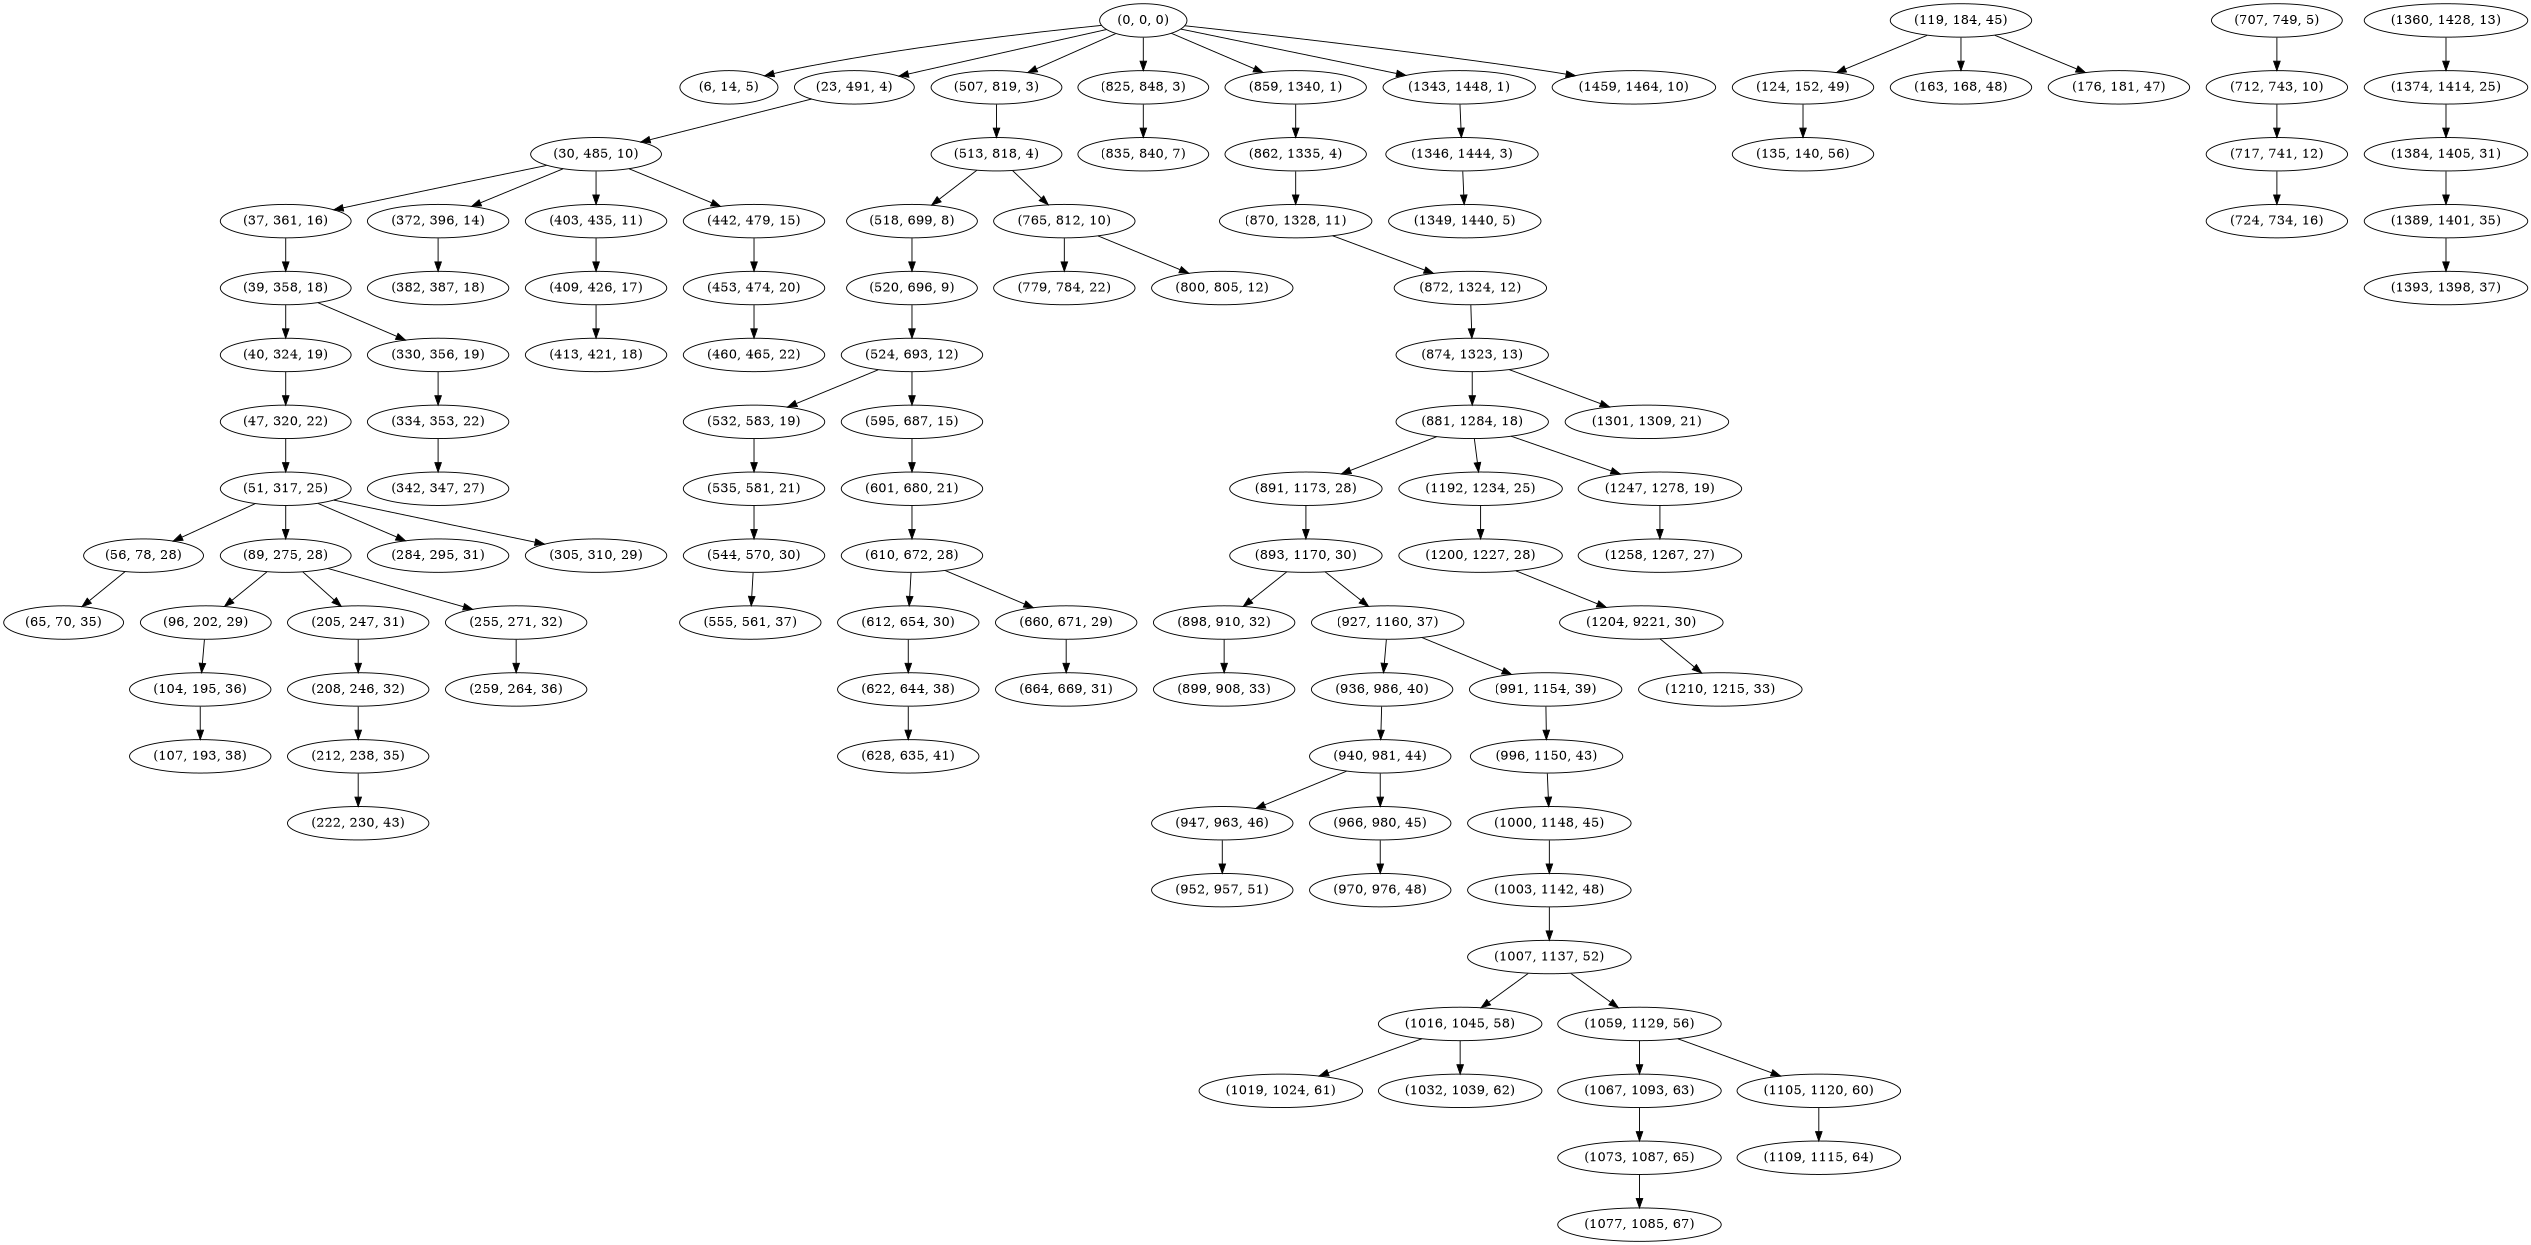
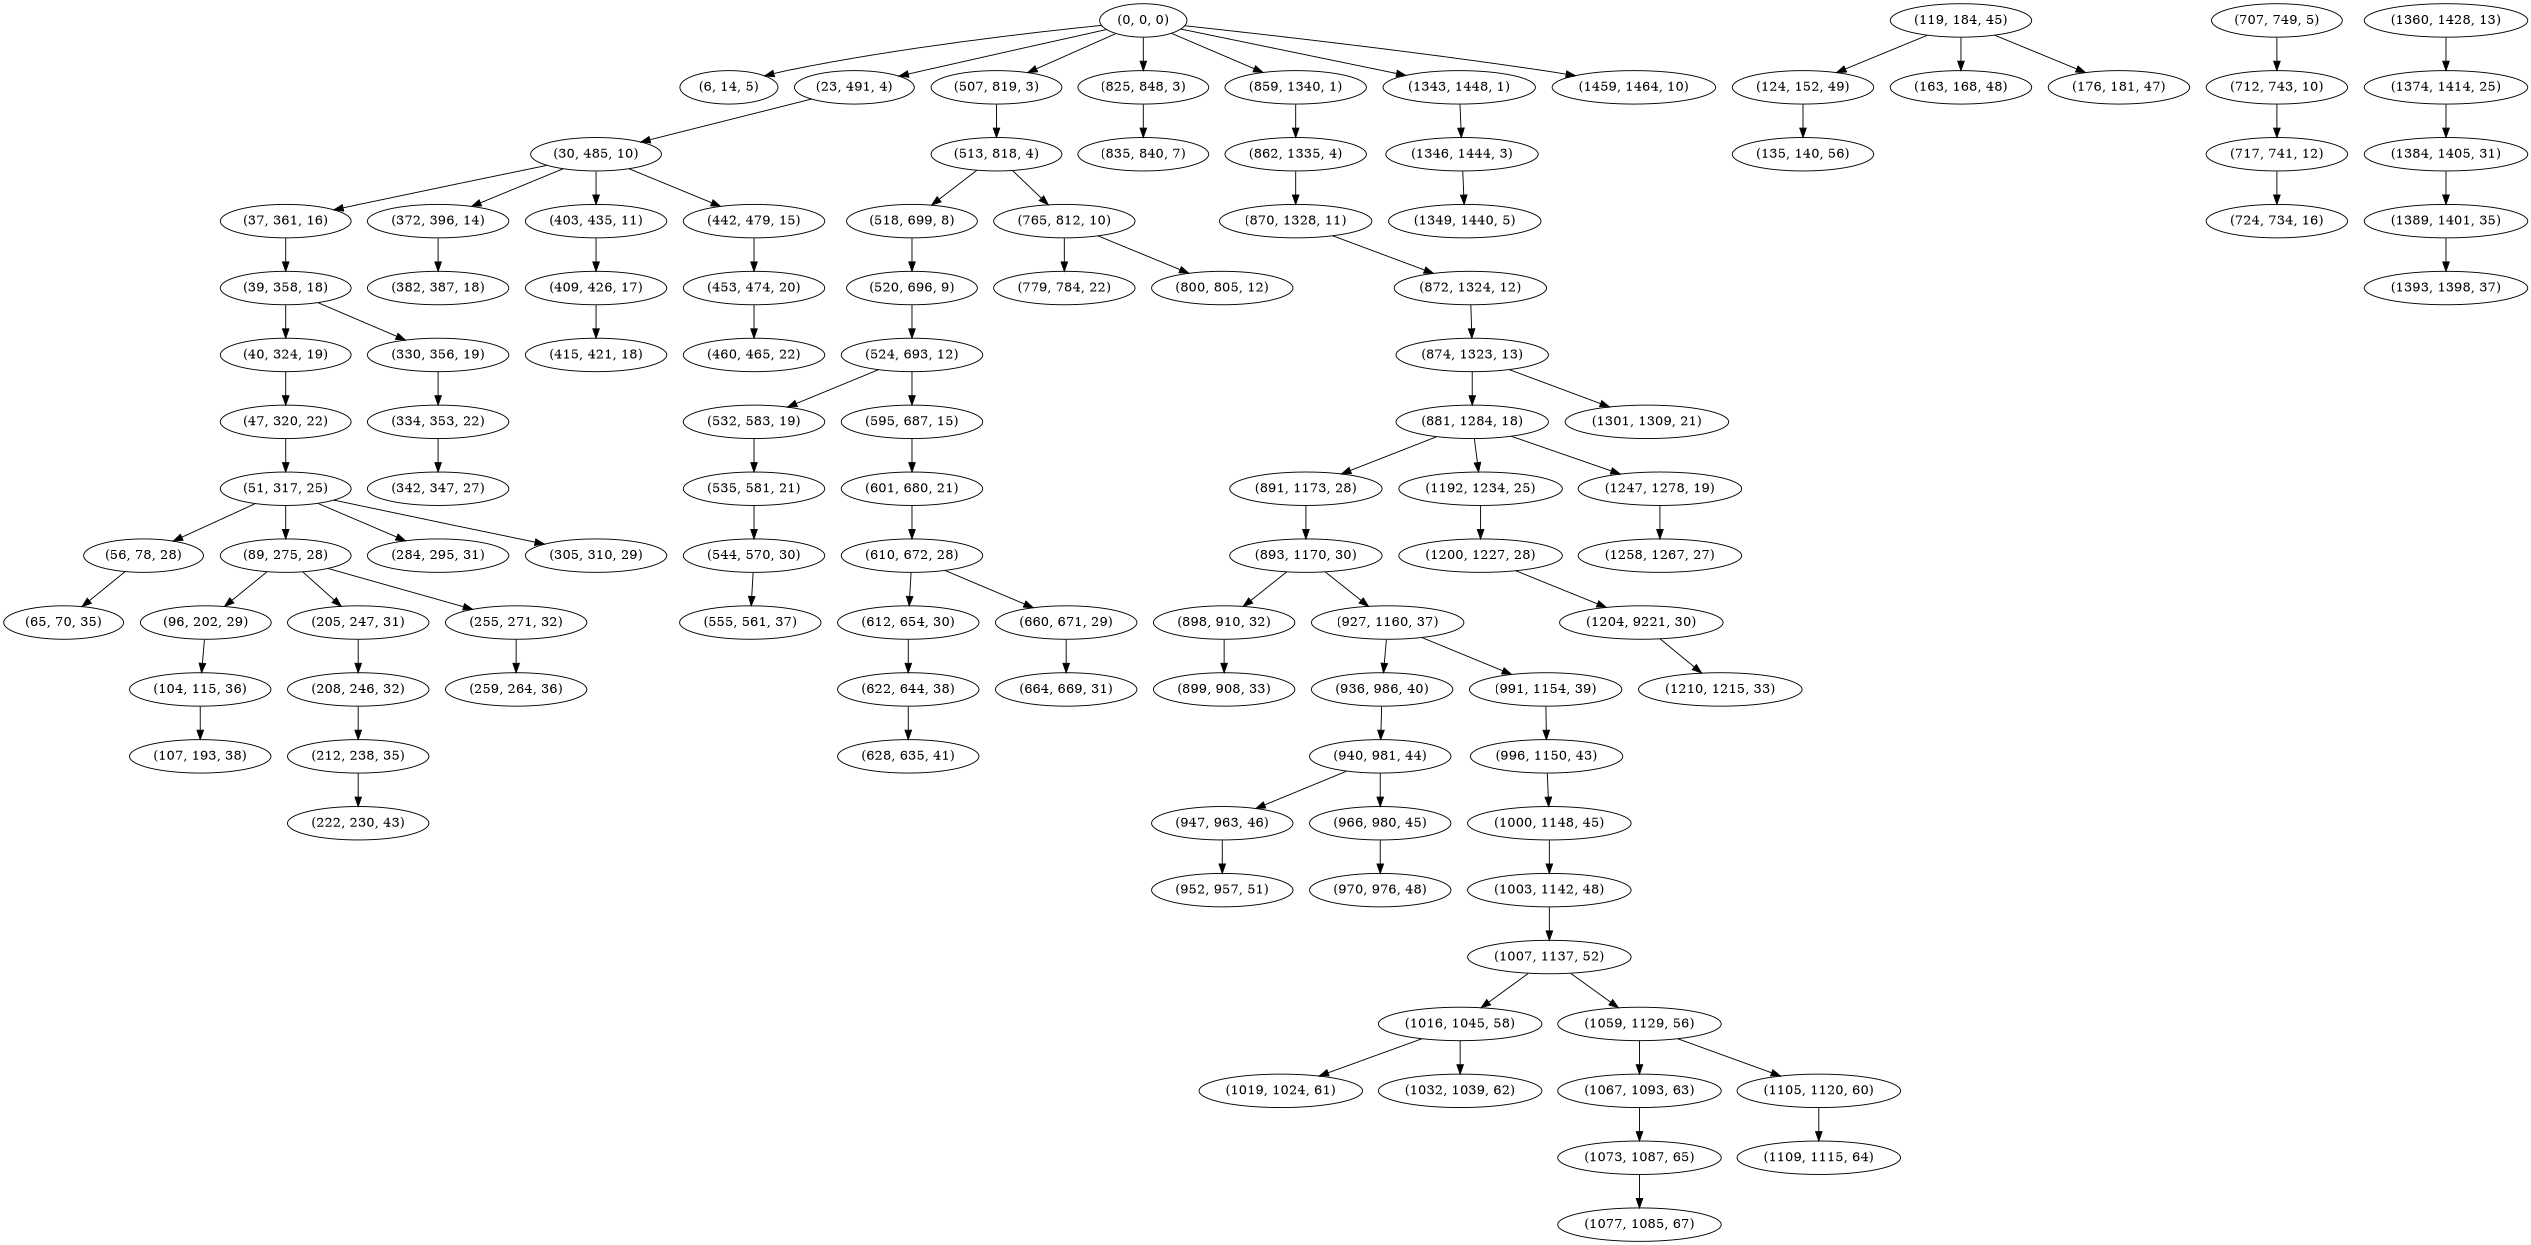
node "(413, 421, 18)": label "(413, 421, 18)" -> "(415, 421, 18)"
node "(104, 195, 36)": label "(104, 195, 36)" -> "(104, 115, 36)"
